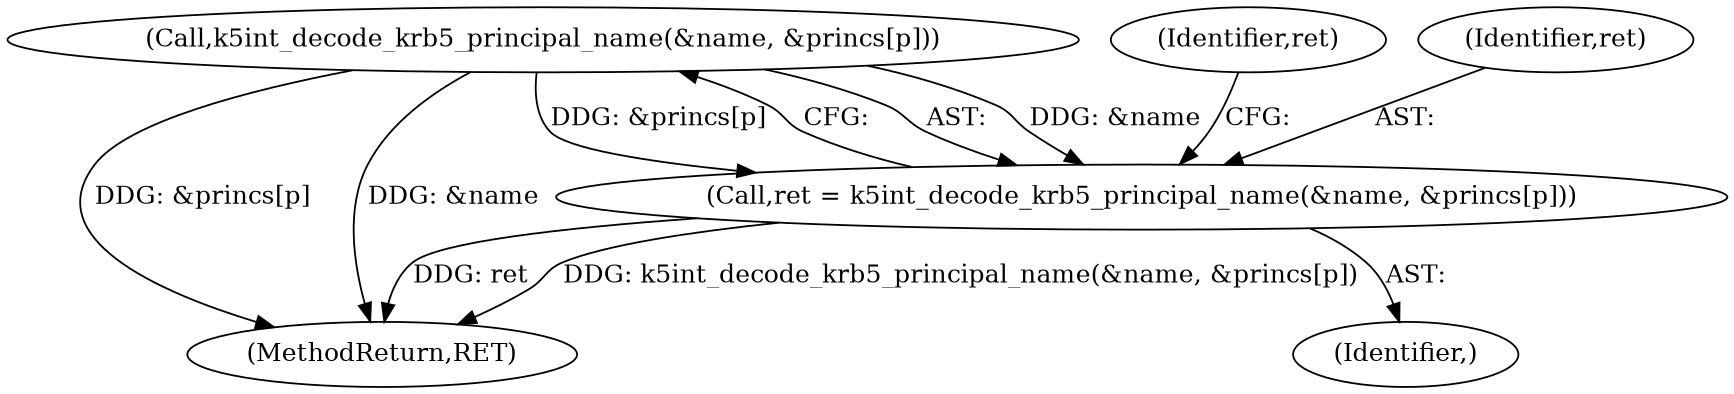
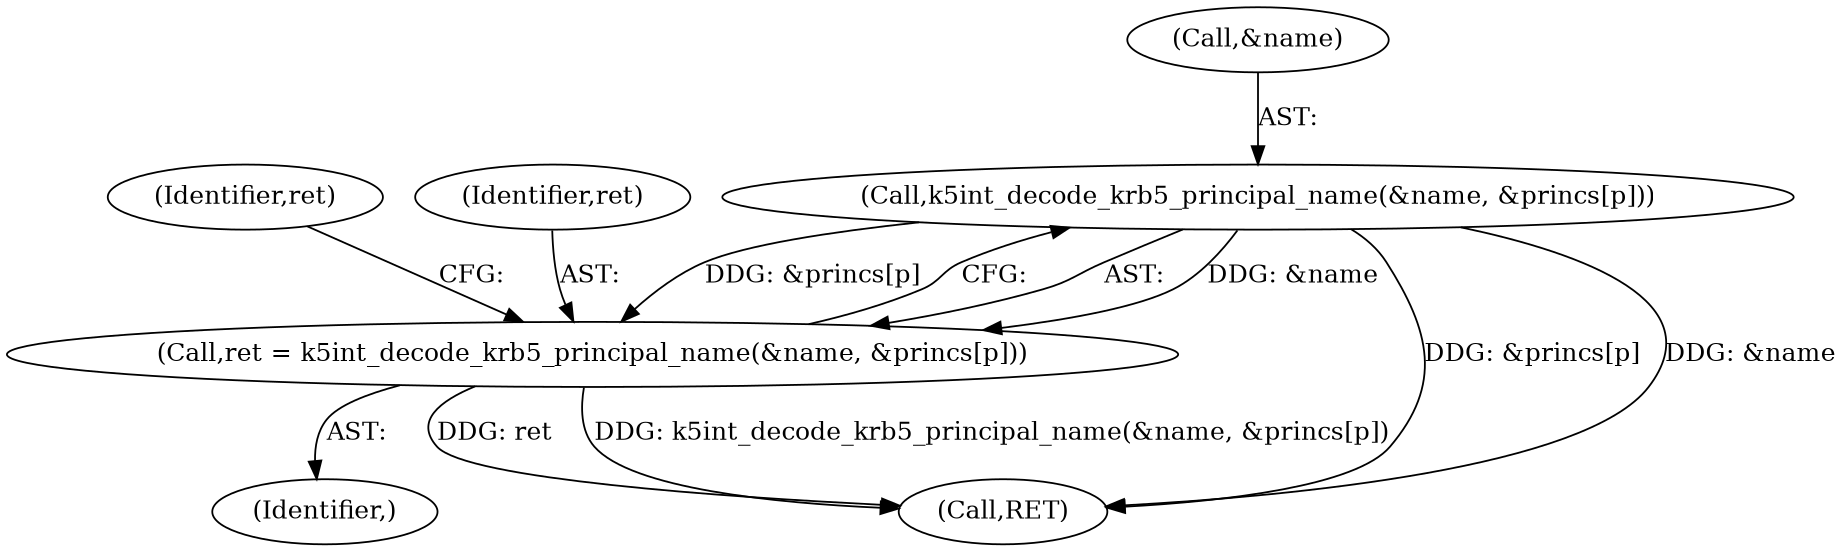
node "(Call,&name)": added
node "(MethodReturn,RET)": label "(MethodReturn,RET)" -> "(Call,RET)"
